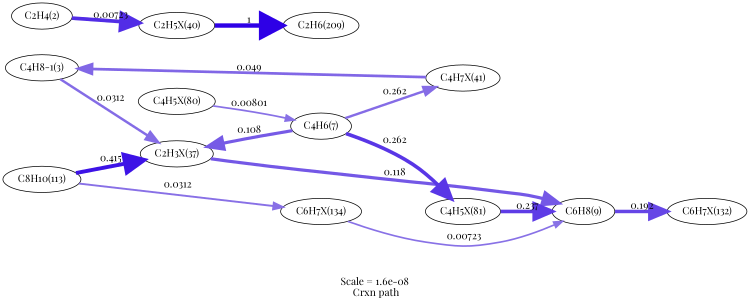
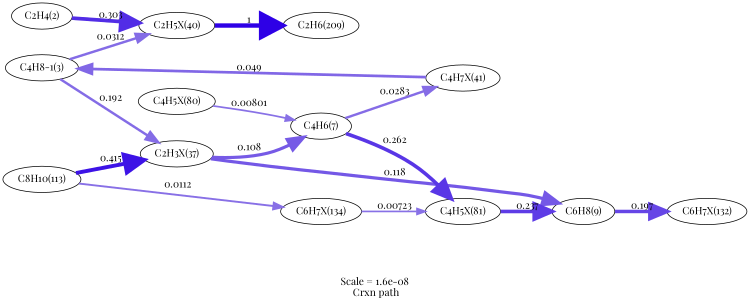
edge "C2H4(2)" -> "C2H5X(40)": label " 0.00723" -> " 0.303"
edge "C4H8-1(3)" -> "C2H5X(40)": added, label "0.0312"
edge "C4H6(7)" -> "C4H7X(41)": label " 0.262" -> " 0.0283"
edge "C4H8-1(3)" -> "C2H3X(37)": label " 0.0312" -> " 0.192"
edge "C4H6(7)" -> "C2H3X(37)": reversed
edge "C8H10(113)" -> "C6H7X(134)": label " 0.0312" -> " 0.0112"
edge "C6H8(9)" -> "C6H7X(132)": label " 0.192" -> " 0.197"
edge "C6H7X(134)" -> "C6H8(9)": now "C6H7X(134)" -> "C4H5X(81)"
